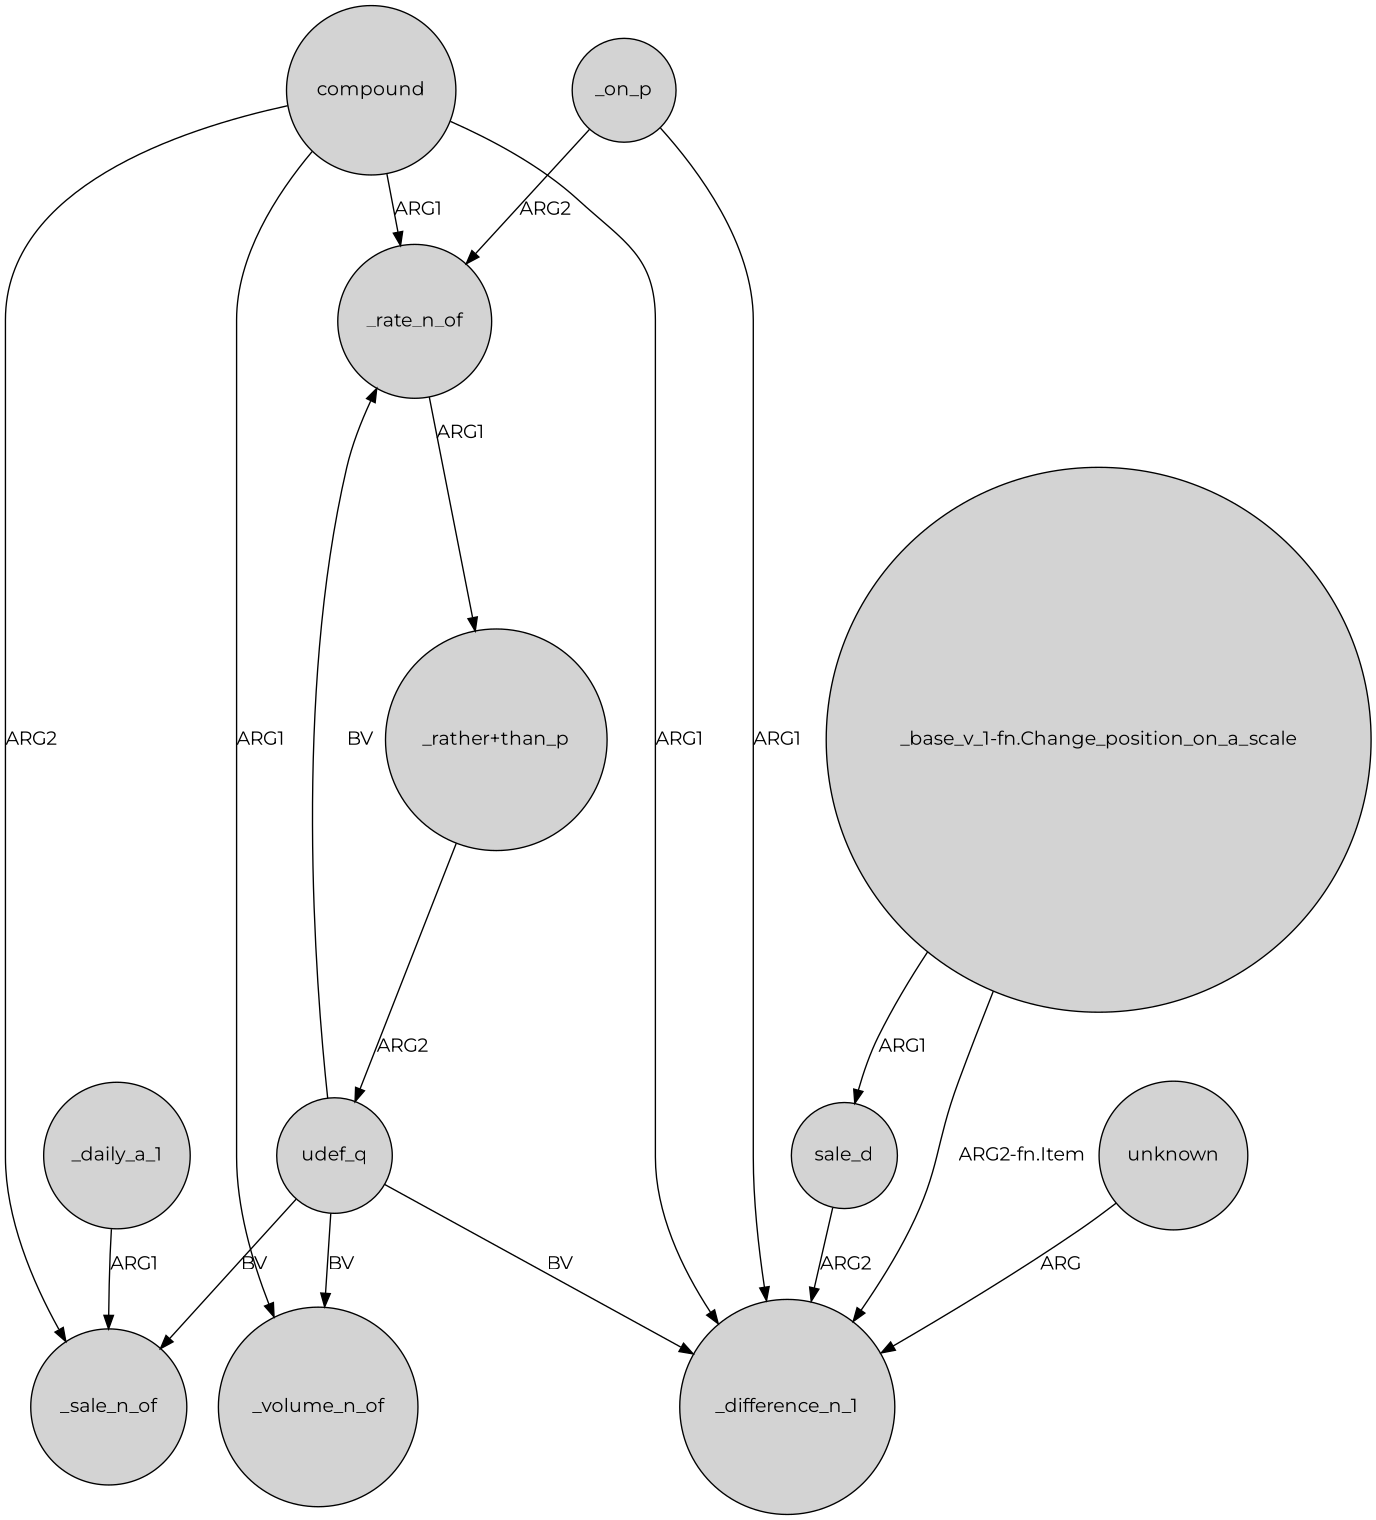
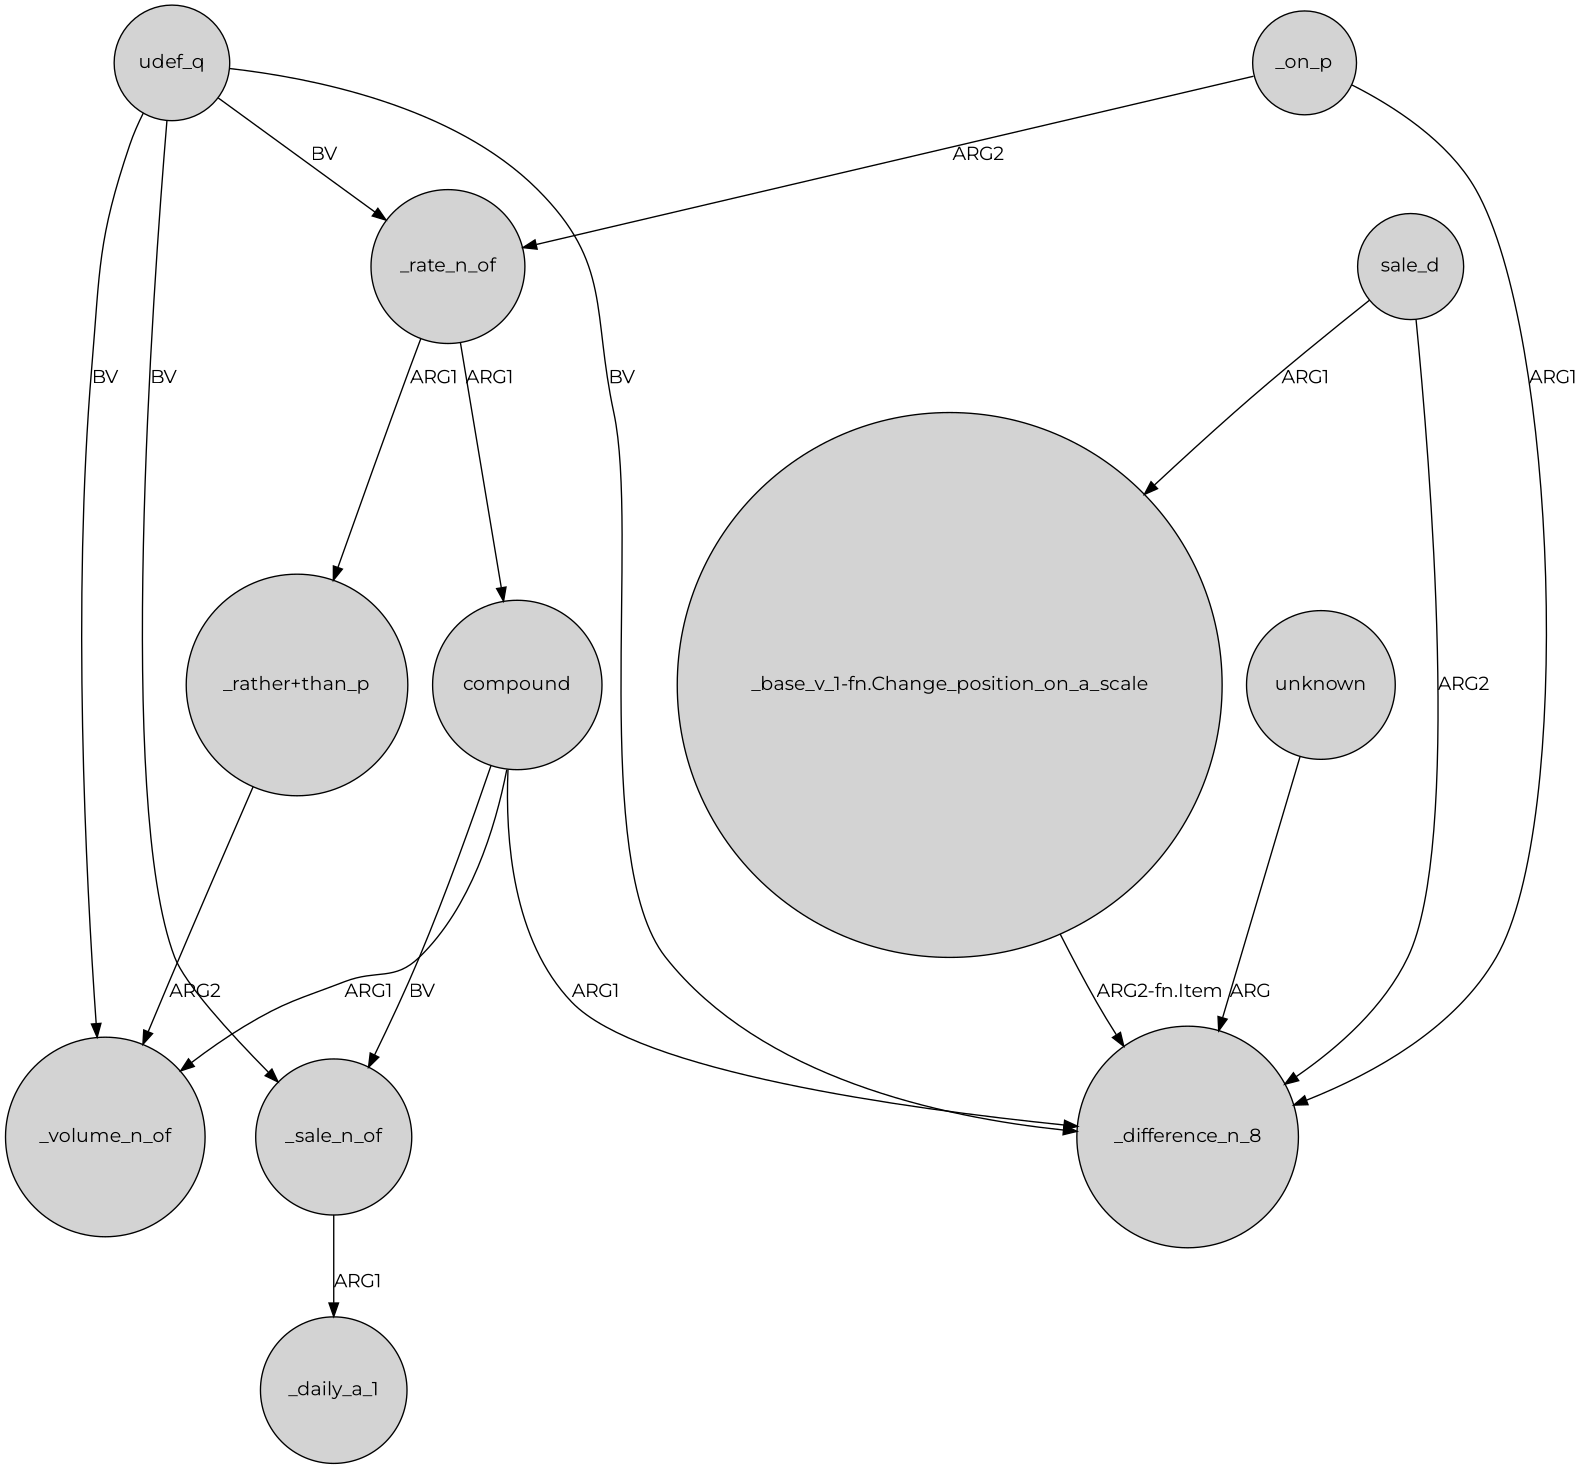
edge "compound" -> "_rate_n_of": reversed
edge "compound" -> "_sale_n_of": label "ARG2" -> "BV"
edge "_rather+than_p" -> "udef_q": now "_rather+than_p" -> "_volume_n_of"
edge "_base_v_1-fn.Change_position_on_a_scale" -> "sale_d": reversed
edge "_daily_a_1" -> "_sale_n_of": reversed
node "_difference_n_1": label "_difference_n_1" -> "_difference_n_8"
